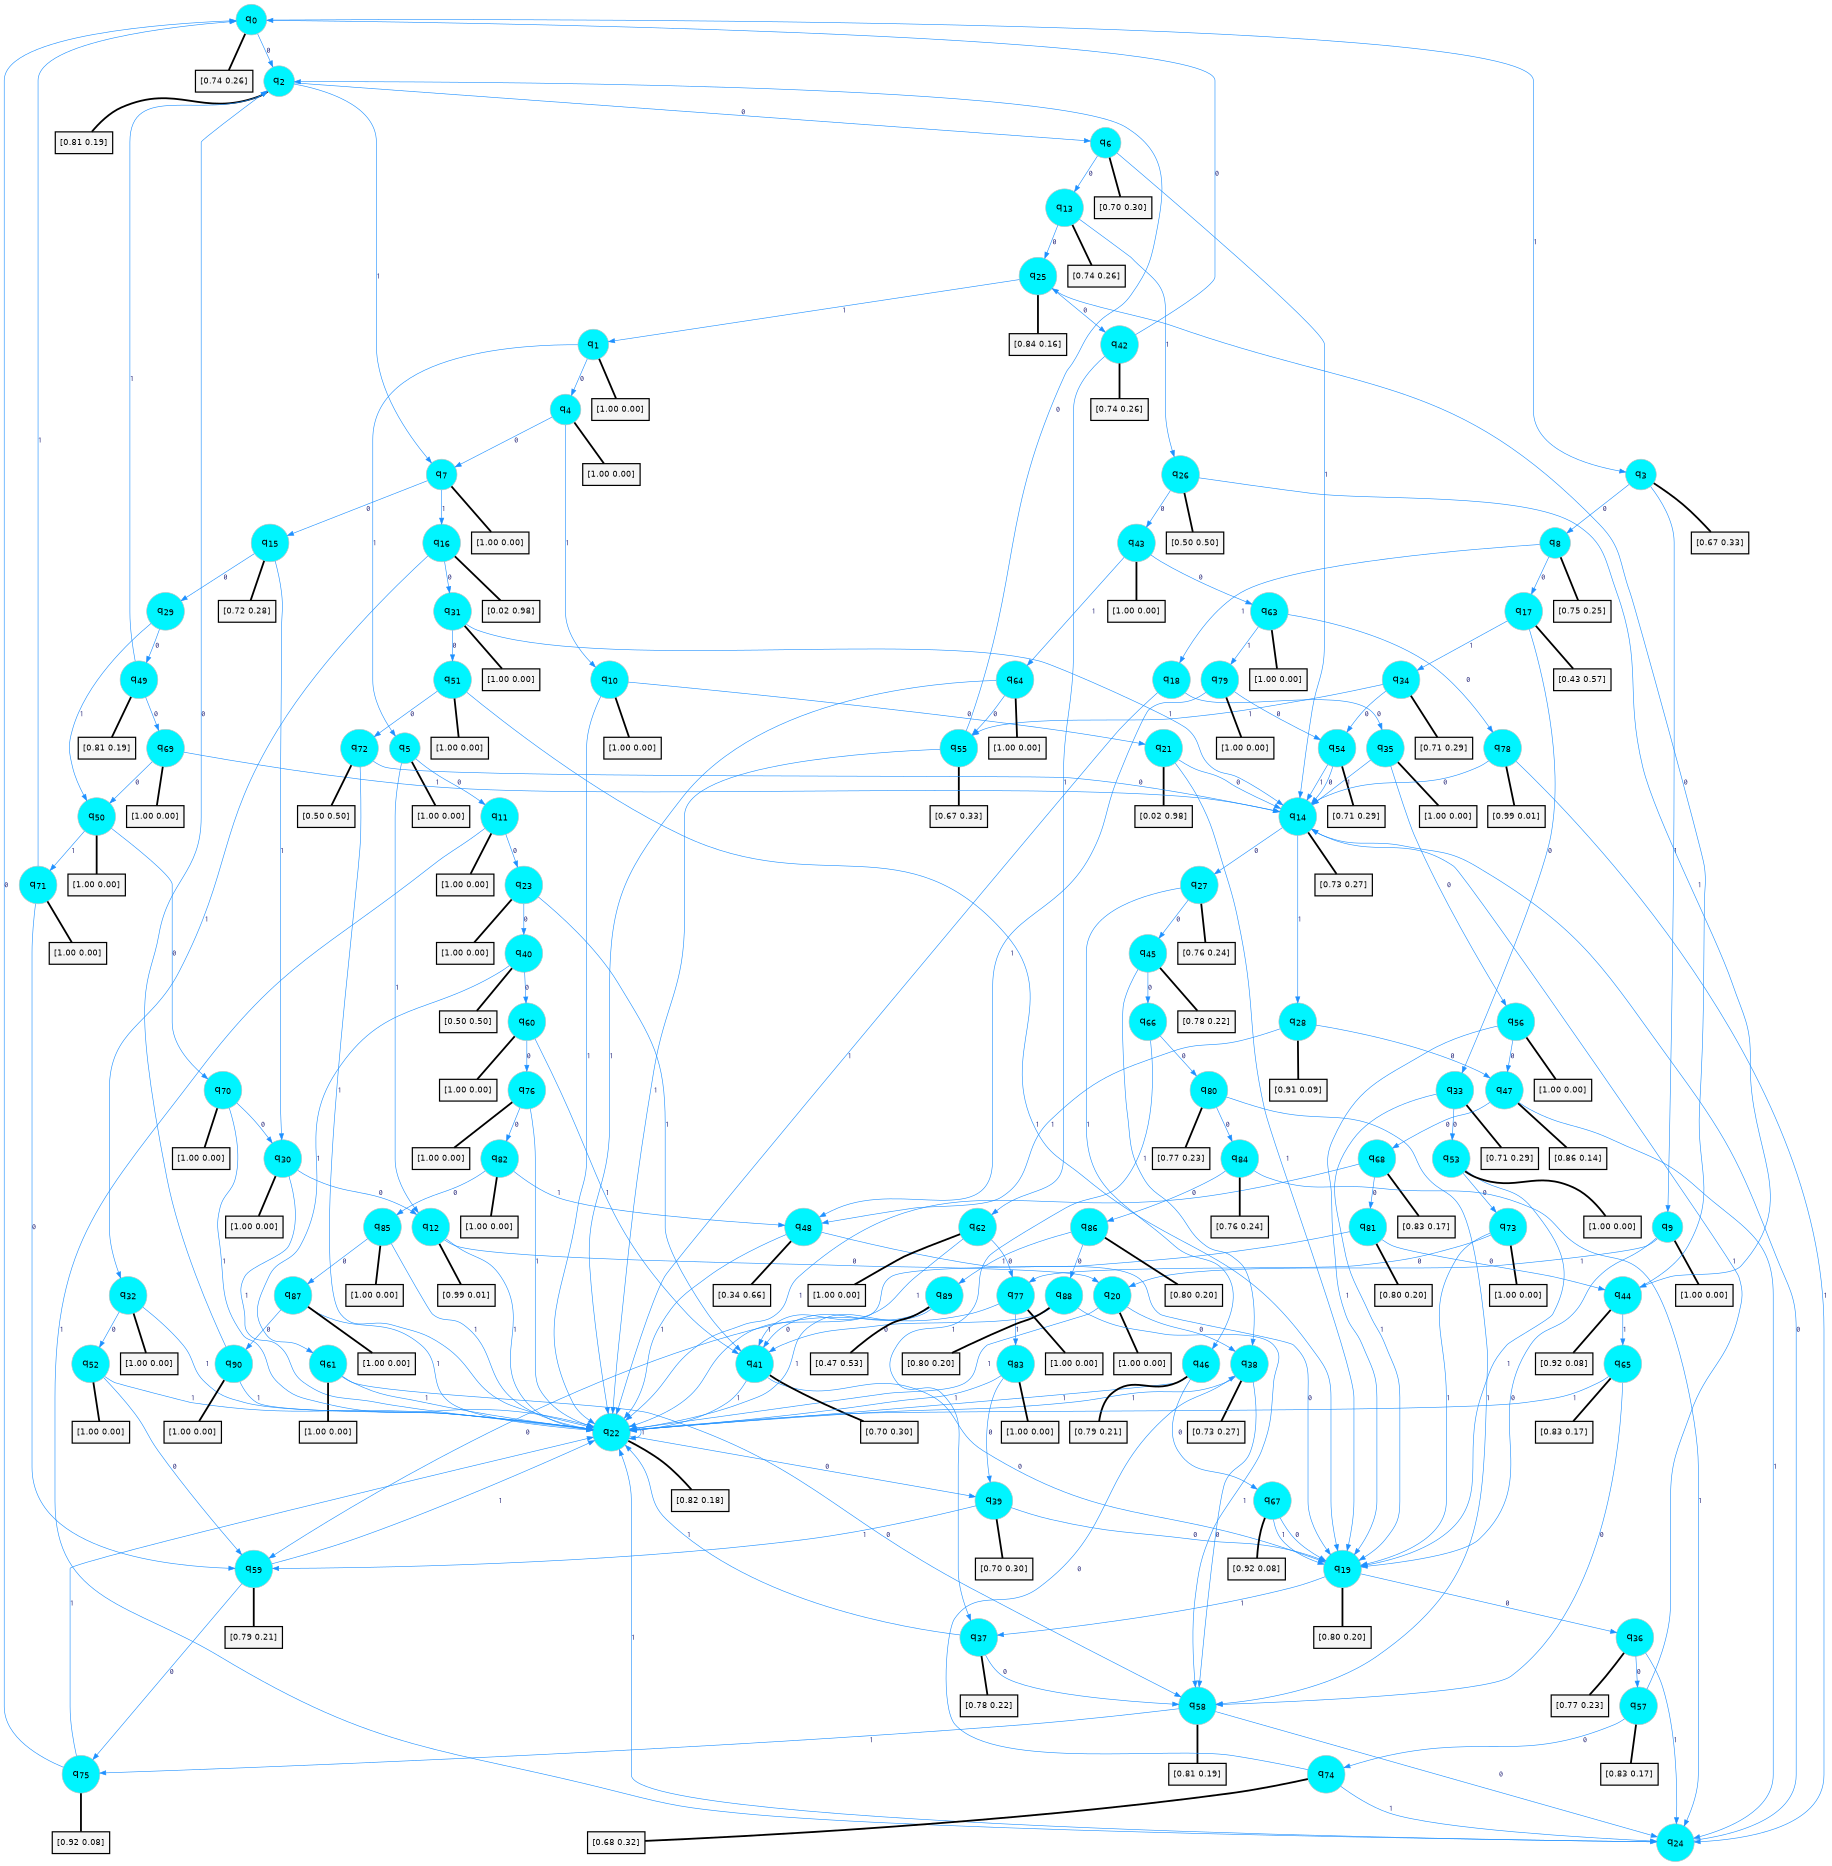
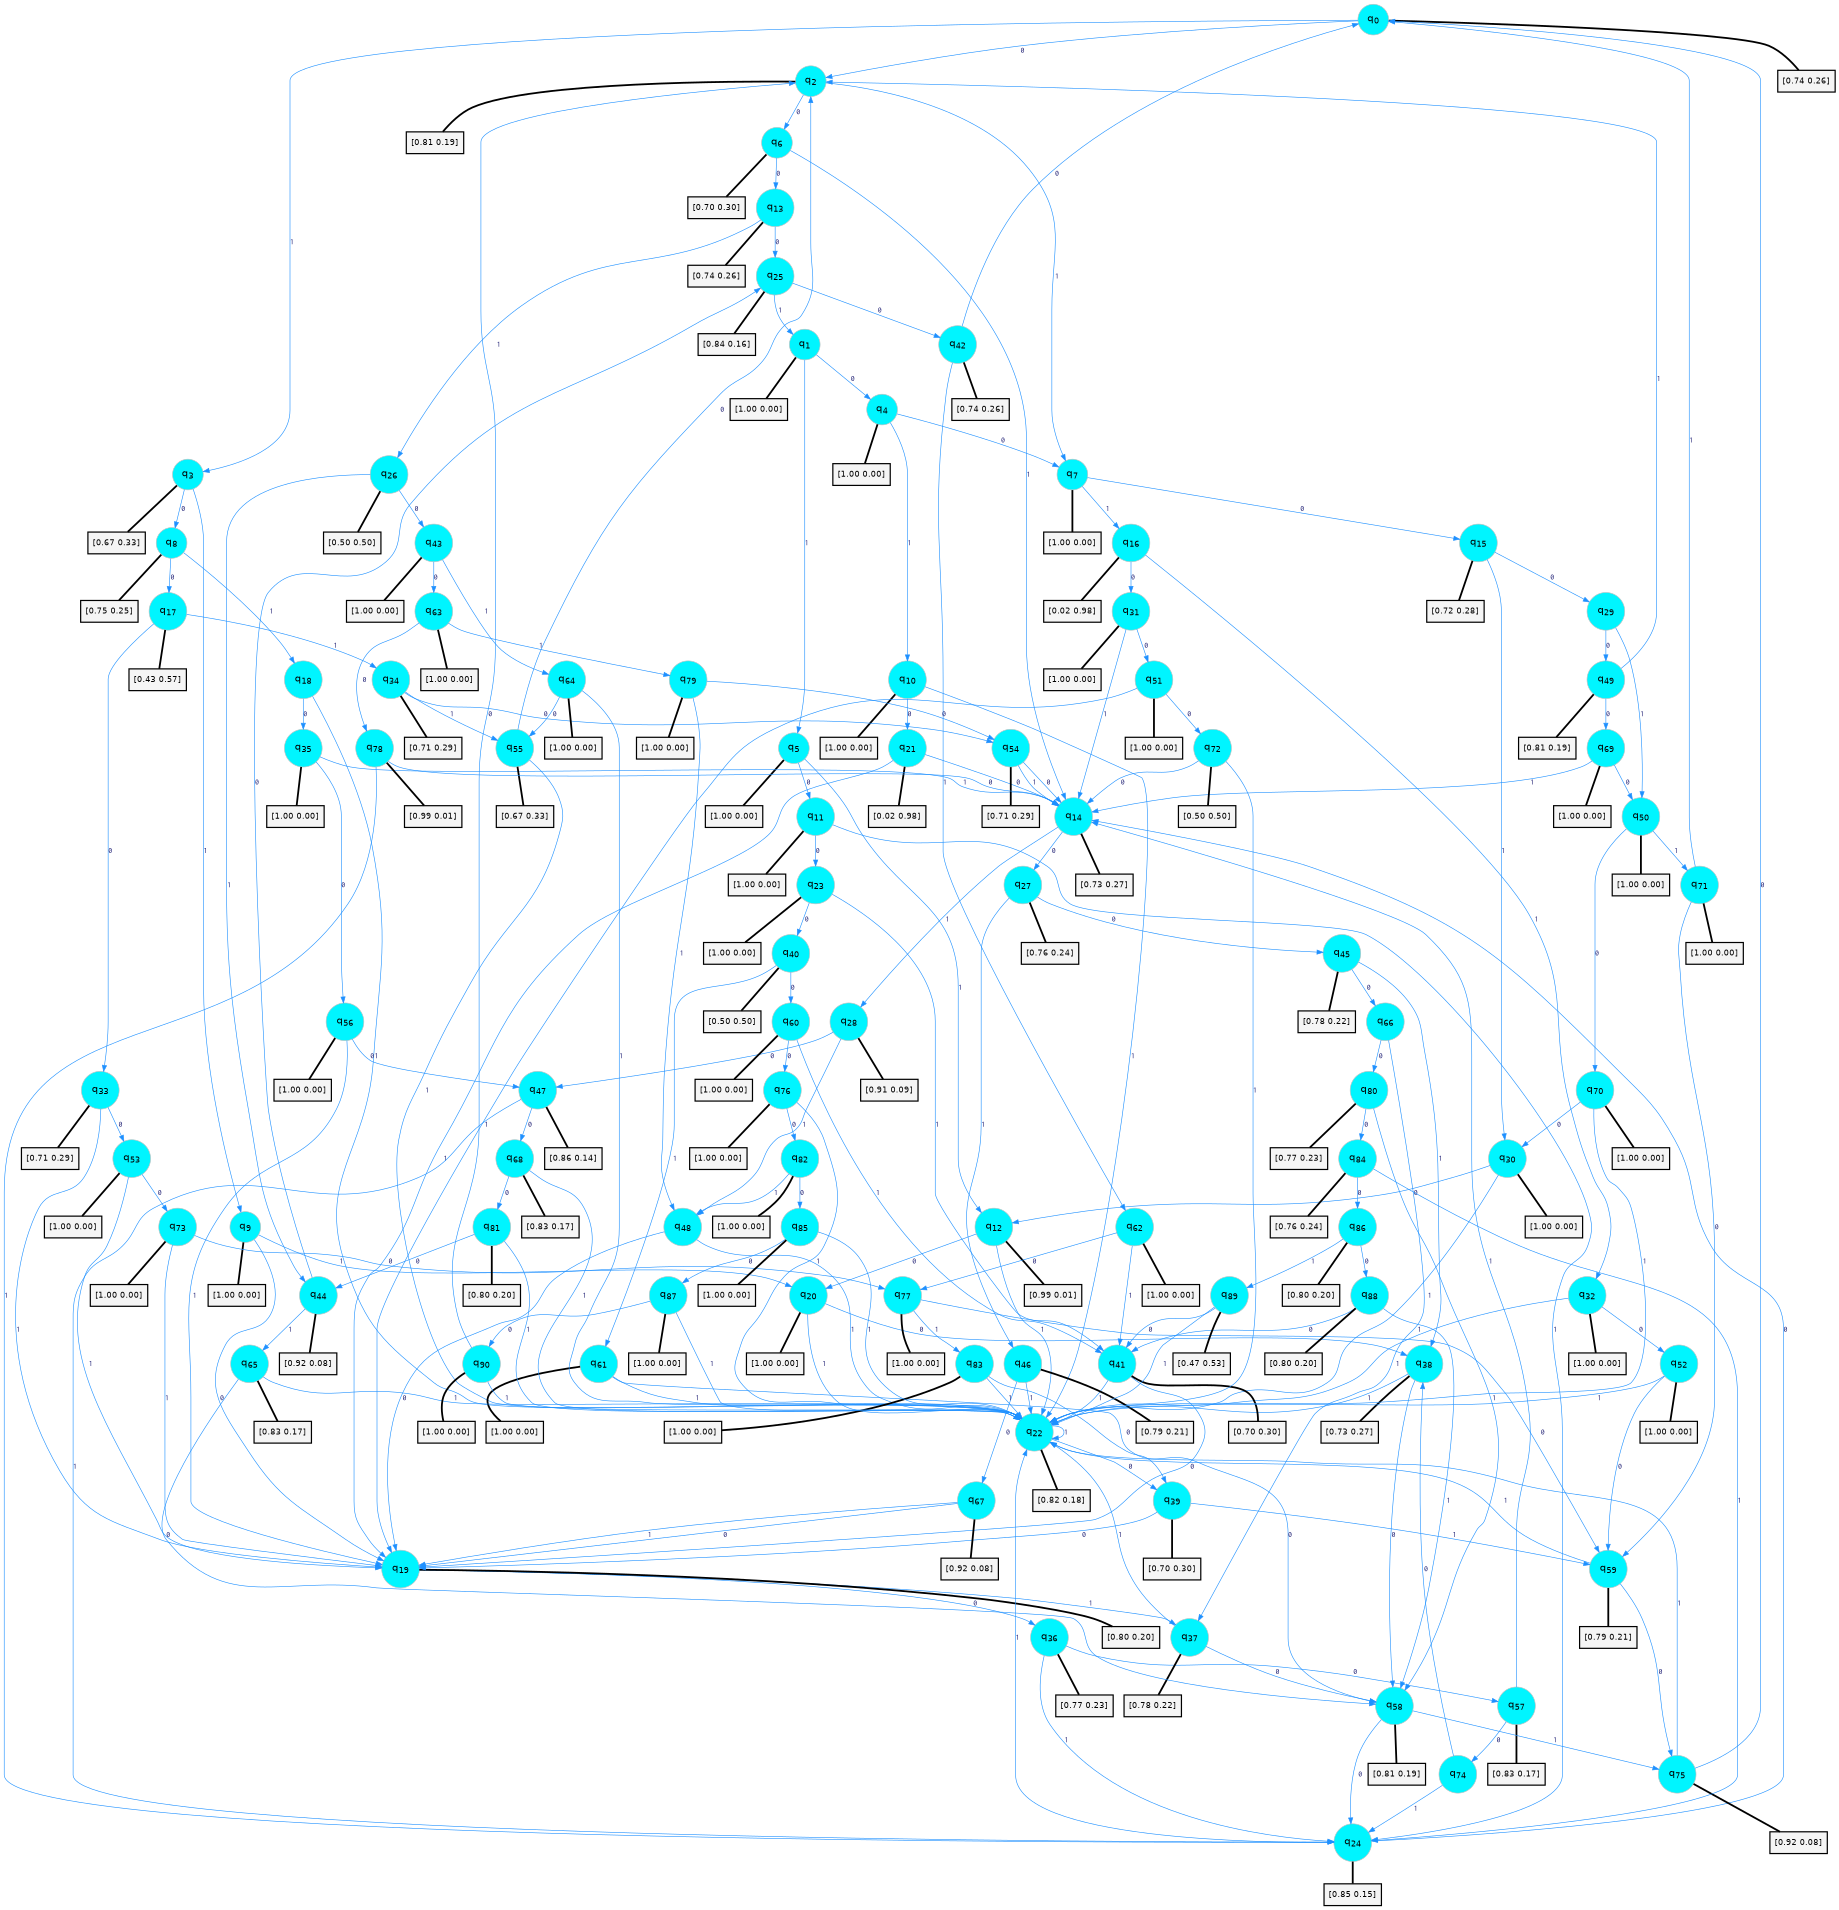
node "[0.34 0.66]": removed
node "[0.68 0.32]": removed
node "[0.85 0.15]": added
